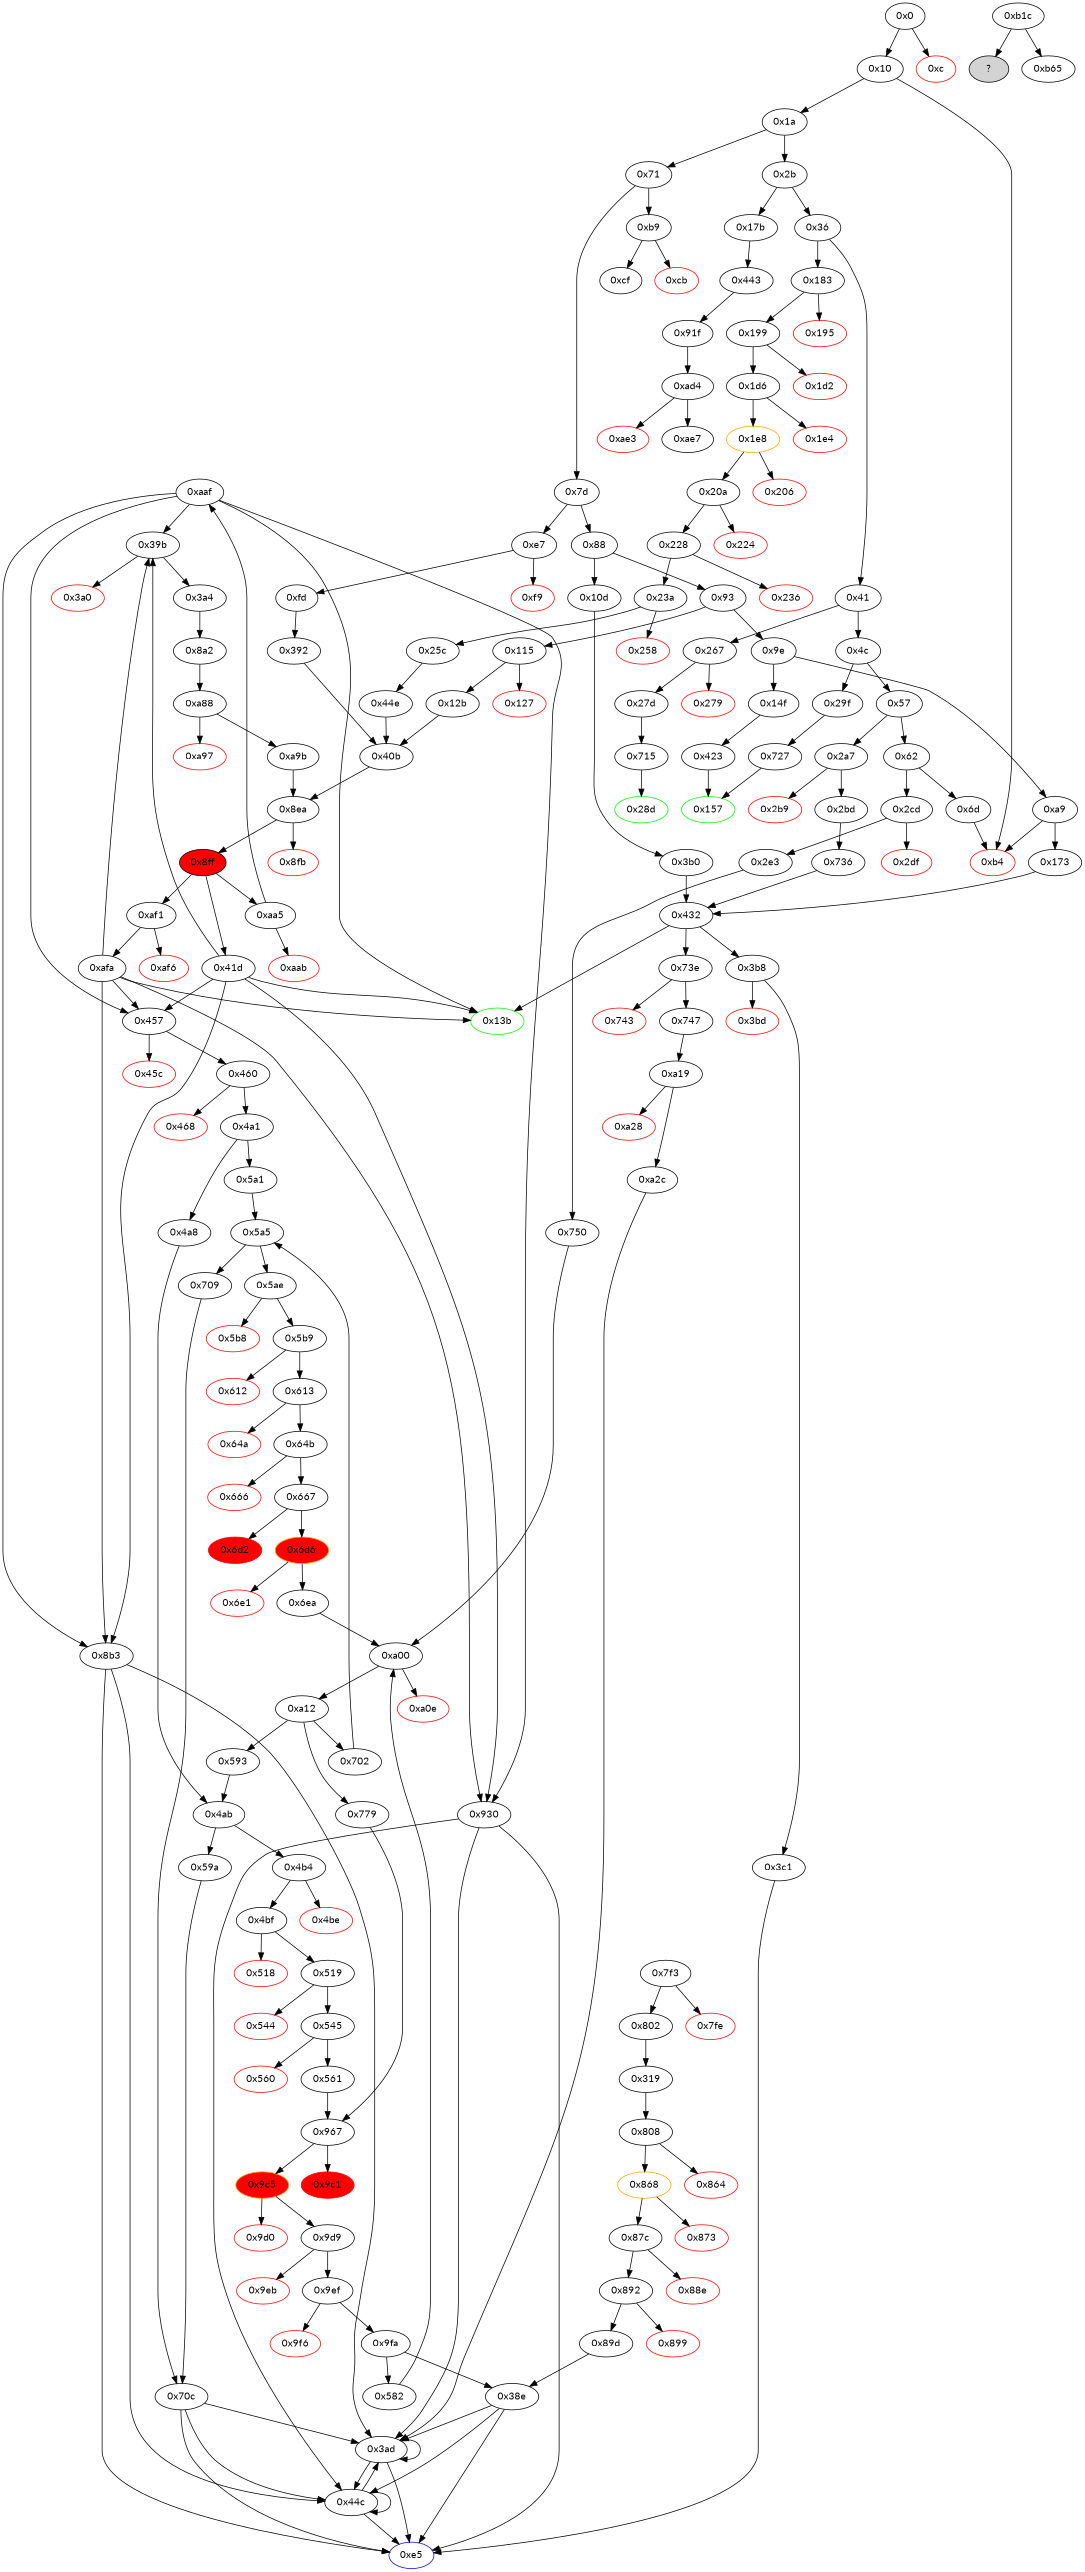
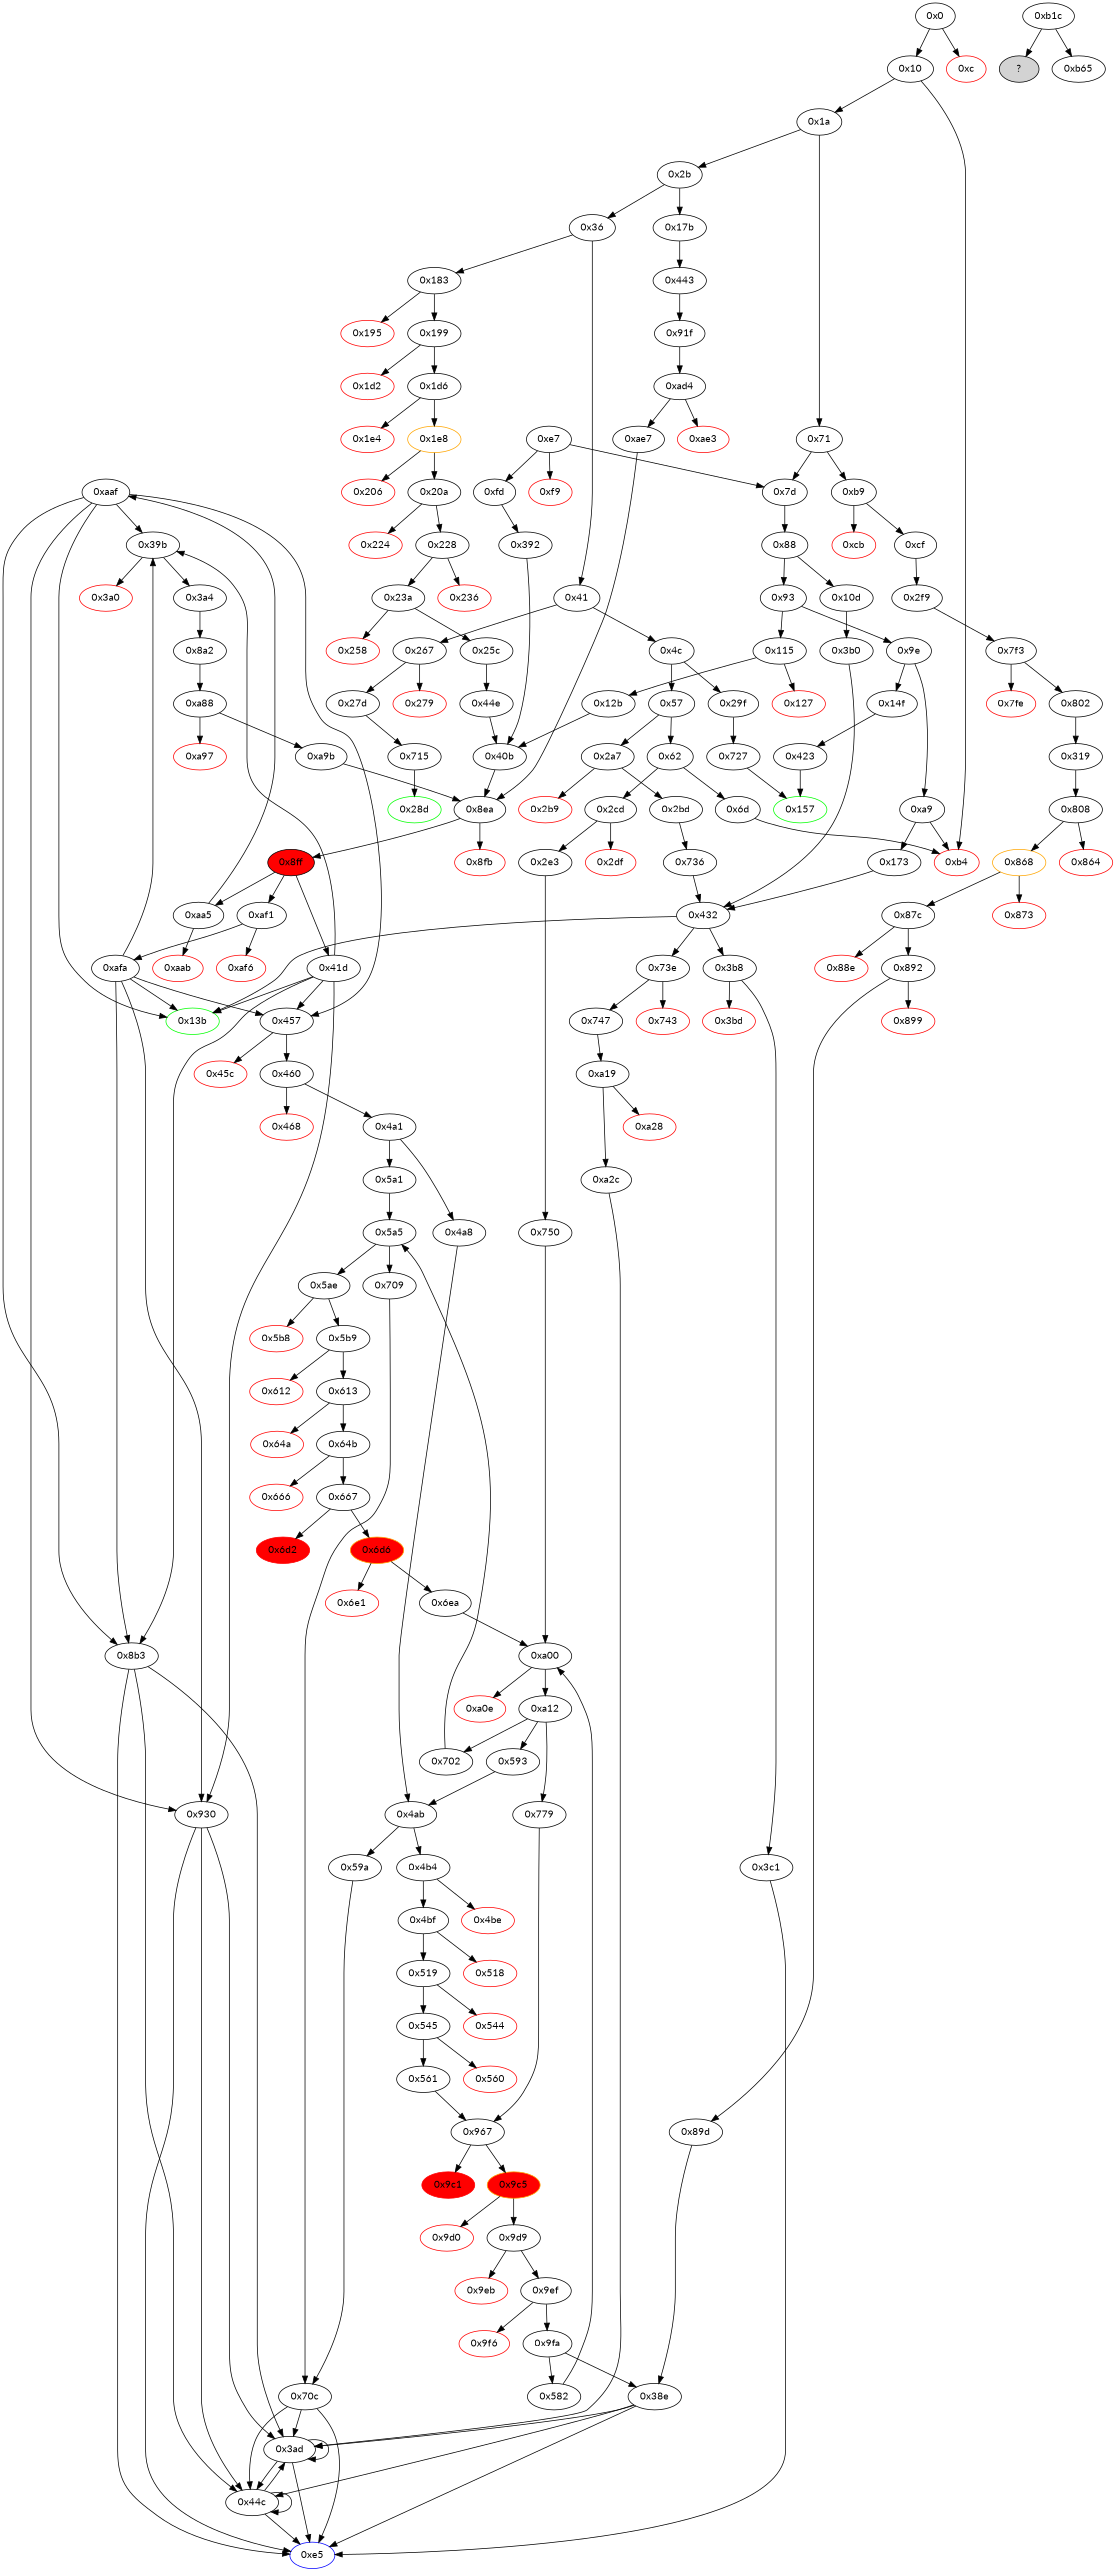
edge "0x7d" -> "0xe7": reversed
node "0x2f9": added
edge "0xae7" -> "0x8ea": added
